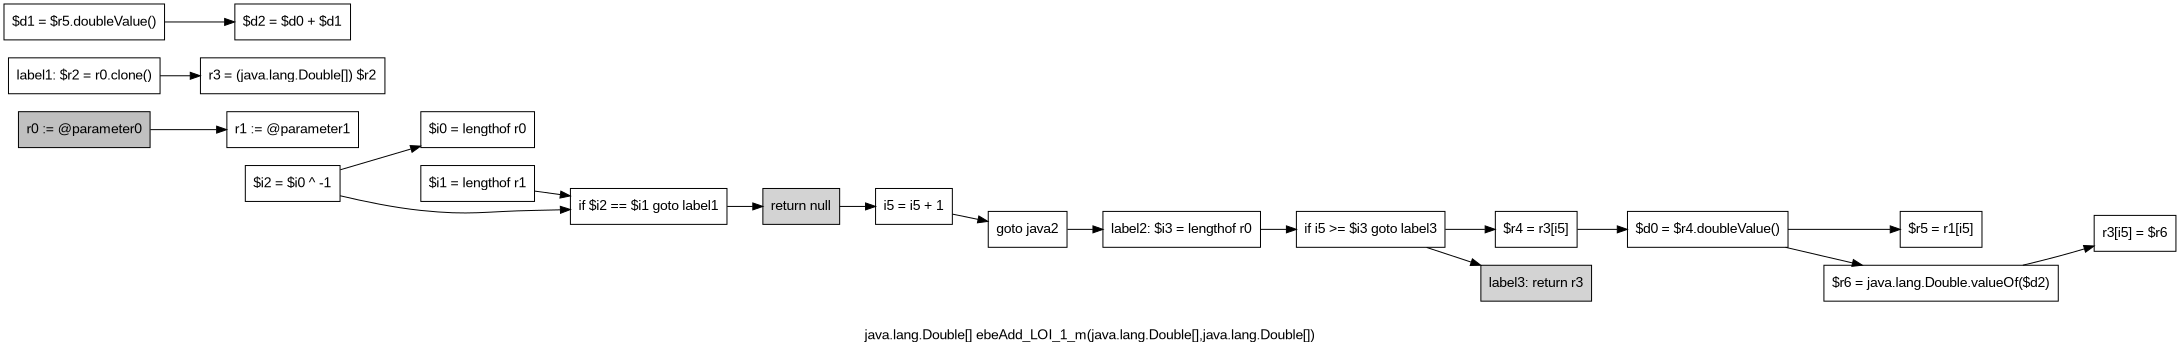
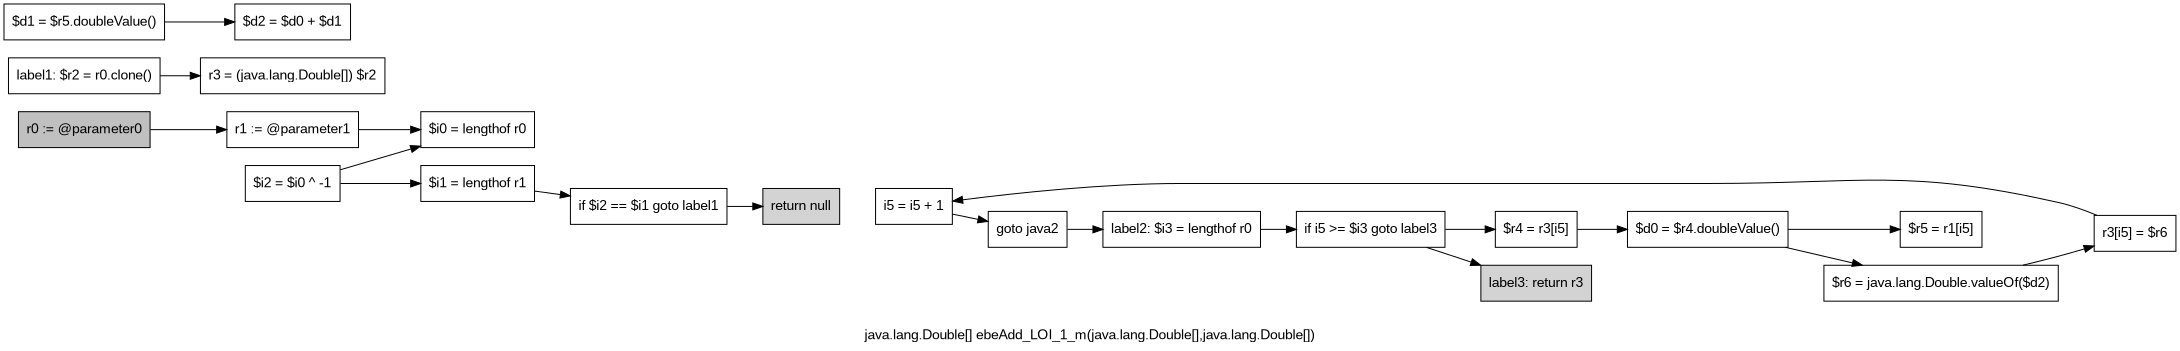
edge "r1 := @parameter1" -> "$i0 = lengthof r0": added
edge "return null" -> "i5 = i5 + 1": now "r3[i5] = $r6" -> "i5 = i5 + 1"
edge "$i2 = $i0 ^ -1" -> "if $i2 == $i1 goto label1": now "$i2 = $i0 ^ -1" -> "$i1 = lengthof r1"
